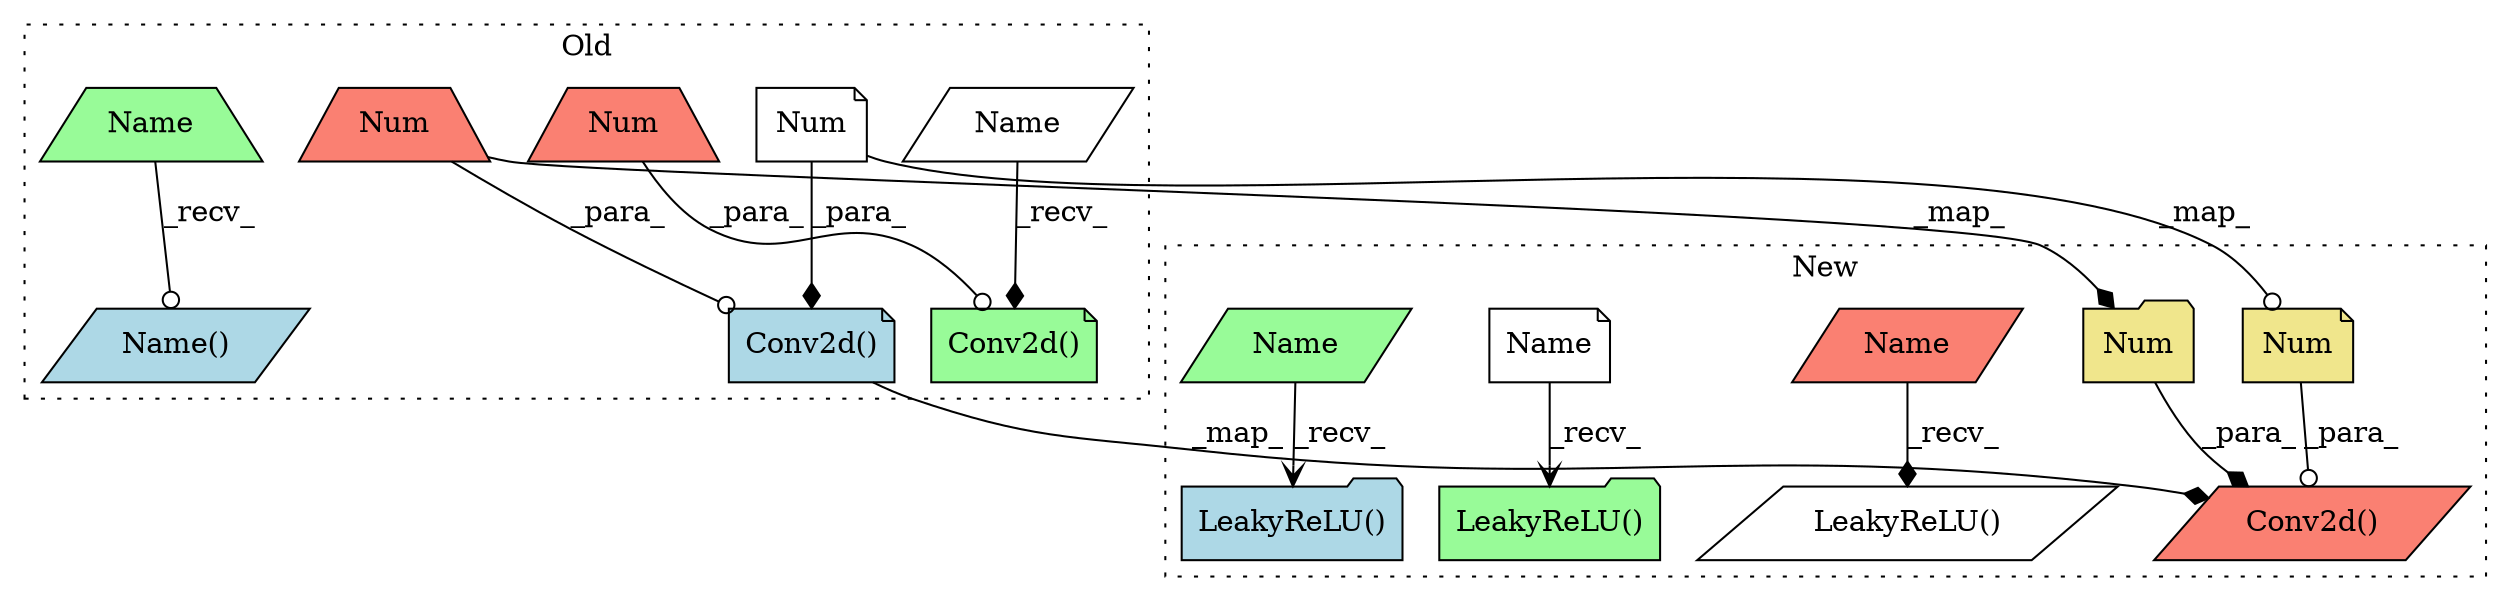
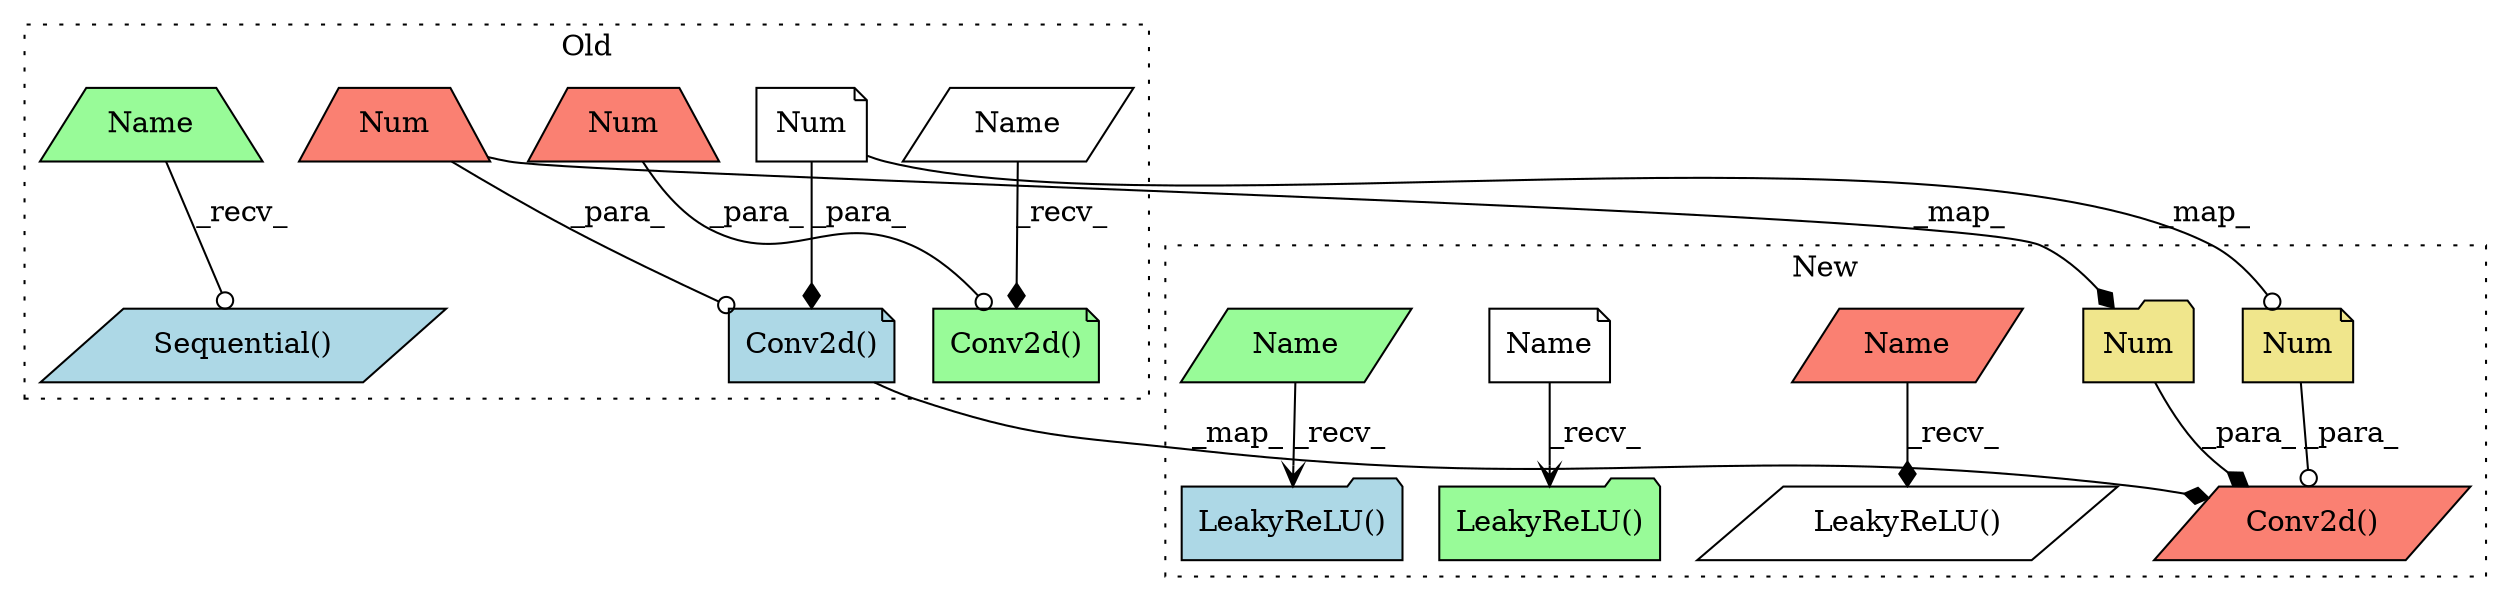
node "Name()": label "Name()" -> "Sequential()"
